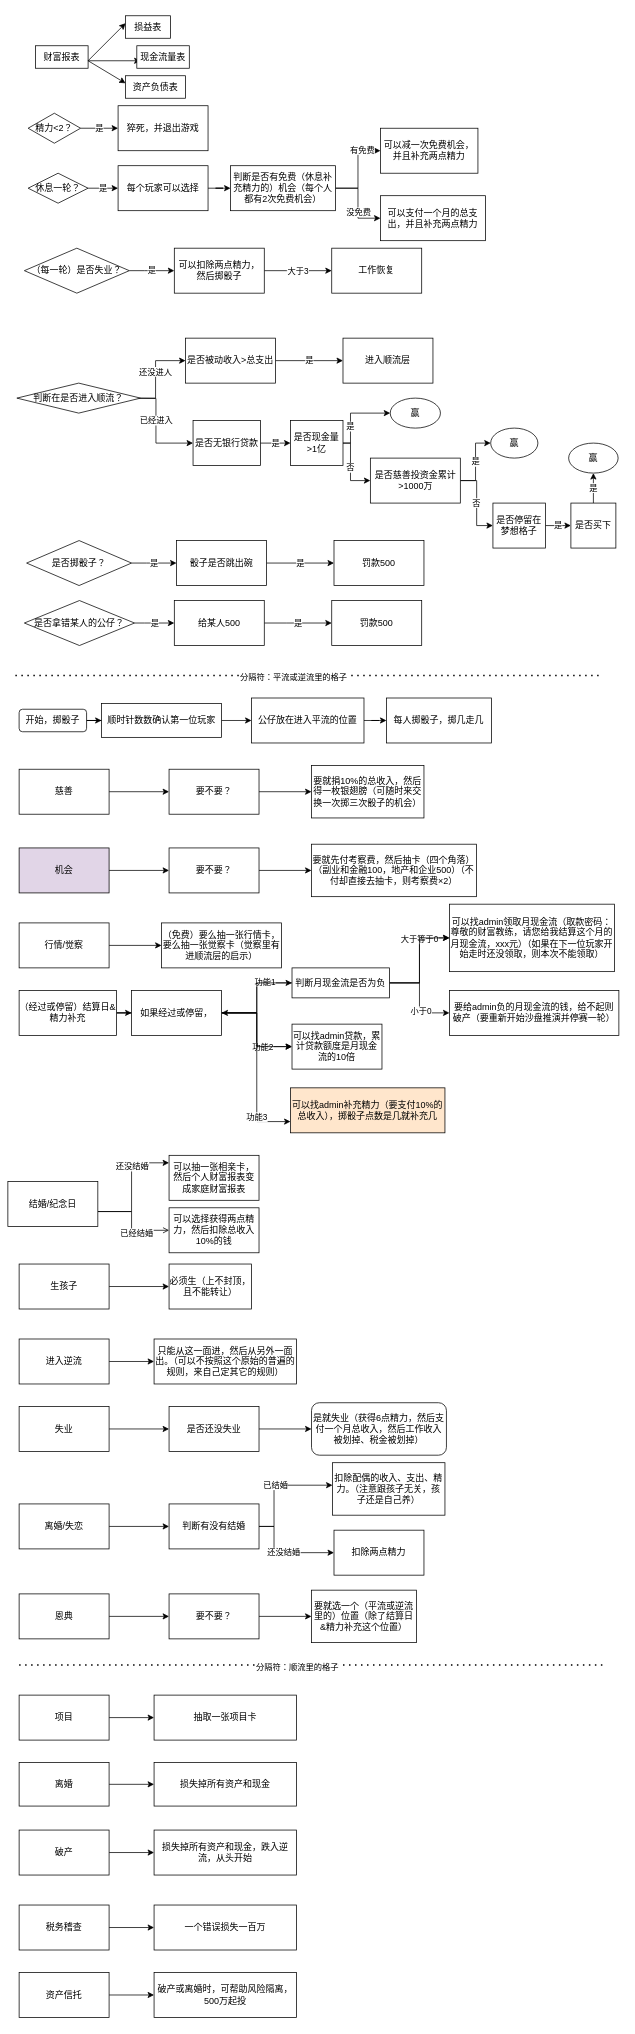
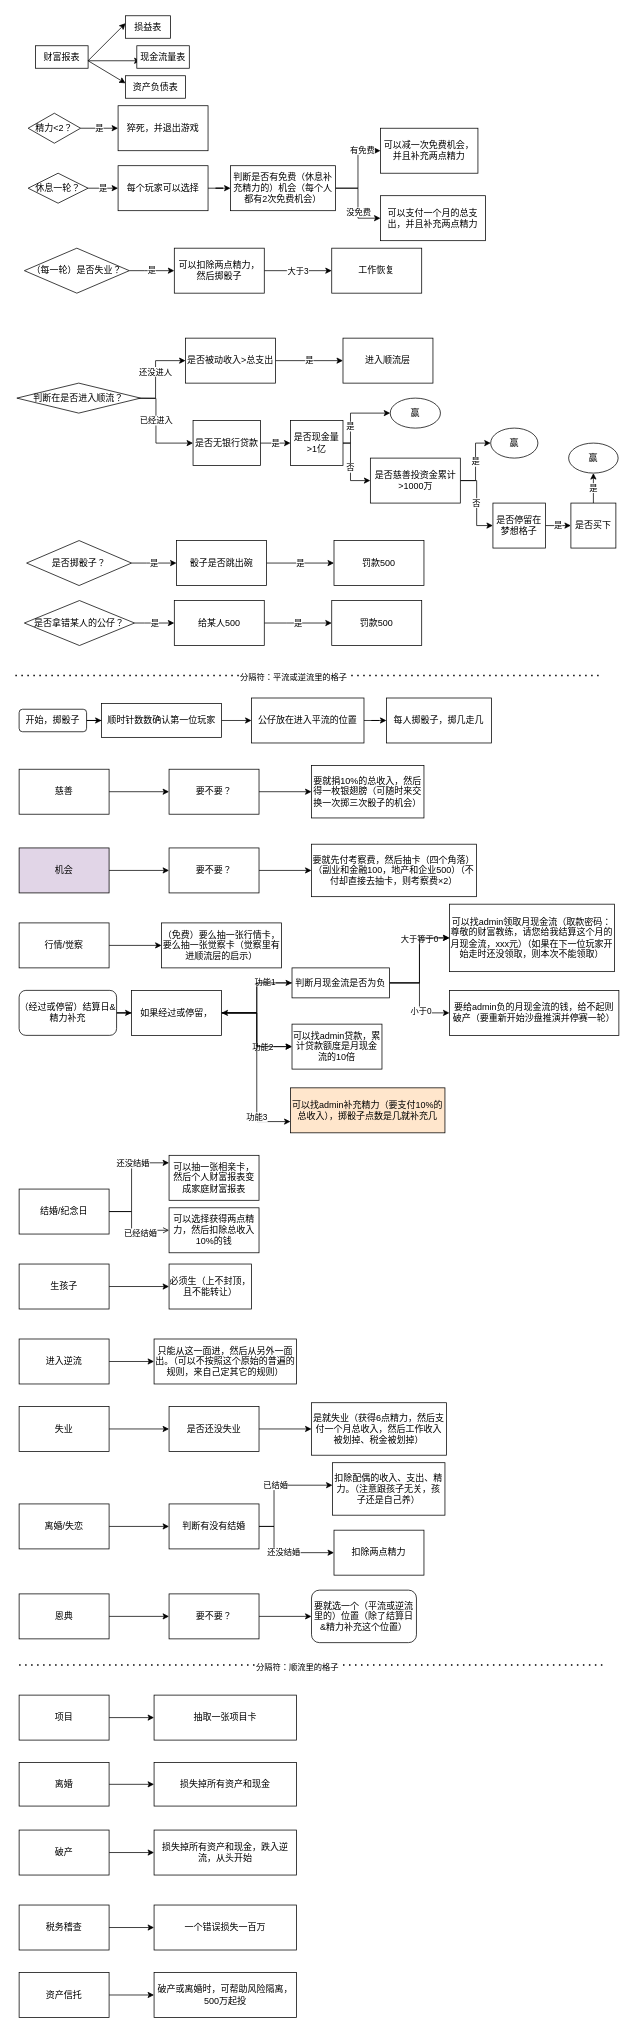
node "（经过或停留）结算日&精力补充": shape rectangle -> rounded rectangle
node "结婚/纪念日": moved (53, 1204) -> (64, 1212)
node "是就失业（获得6点精力，然后支付一个月总收入，然后工作收入被划掉、税金被划掉）": shape rounded rectangle -> rectangle
node "要就选一个（平流或逆流里的）位置（除了结算日&精力补充这个位置）": shape rectangle -> rounded rectangle
